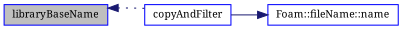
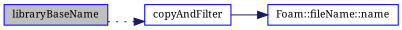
edge "copyAndFilter" -> "libraryBaseName": reversed
